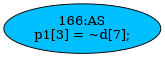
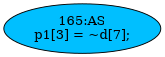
node "166:AS p1[3] = ~d[7];": label "166:AS p1[3] = ~d[7];" -> "165:AS p1[3] = ~d[7];"
